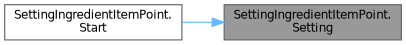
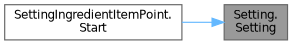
node "SettingIngredientItemPoint. Setting": label "SettingIngredientItemPoint. Setting" -> "Setting. Setting"
